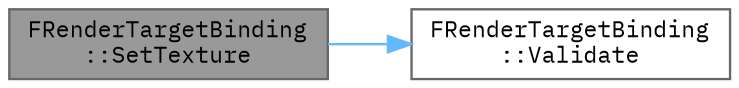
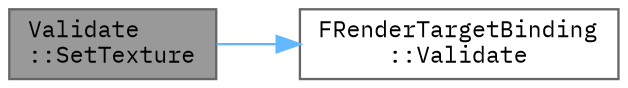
node "FRenderTargetBinding ::SetTexture": label "FRenderTargetBinding ::SetTexture" -> "Validate ::SetTexture"
